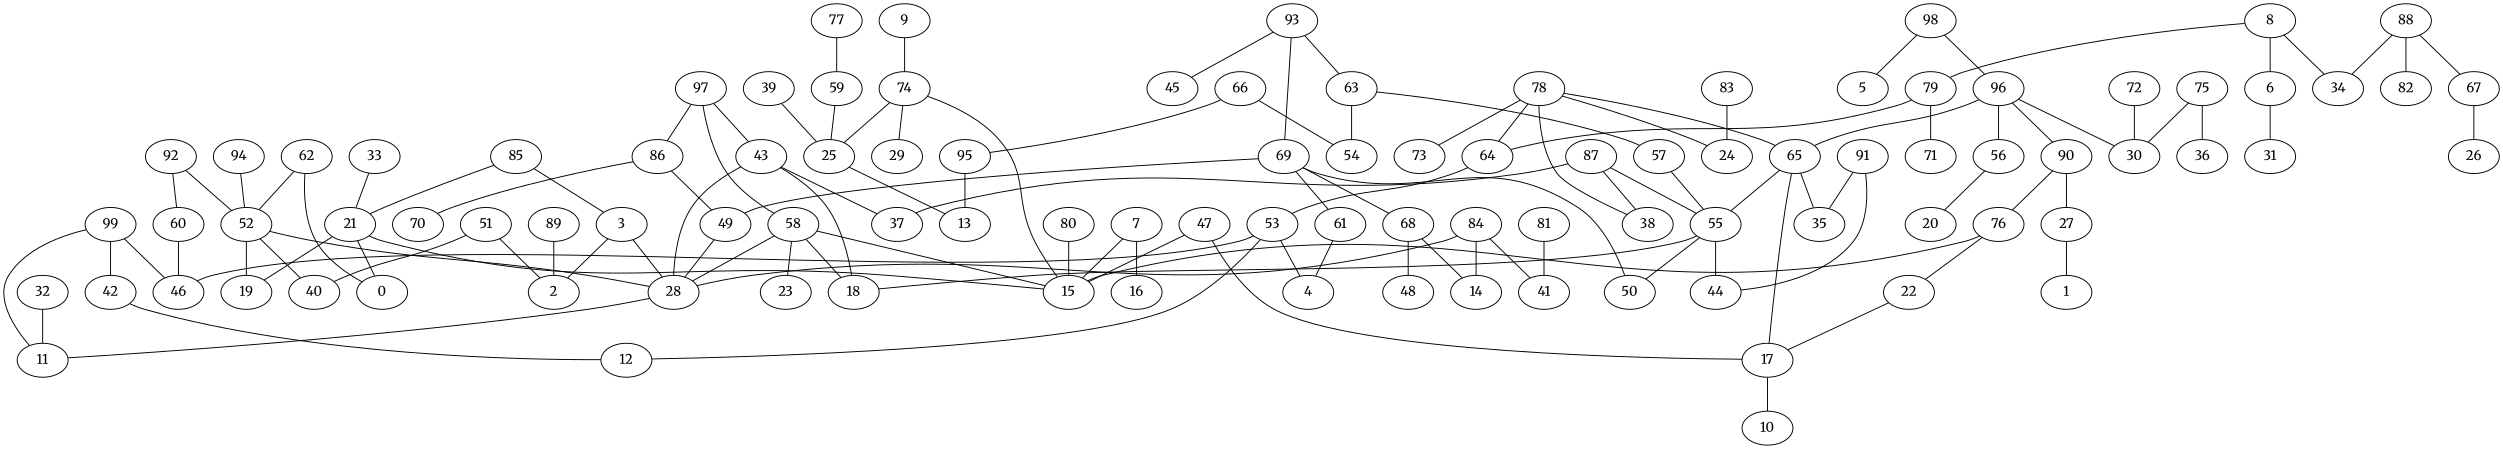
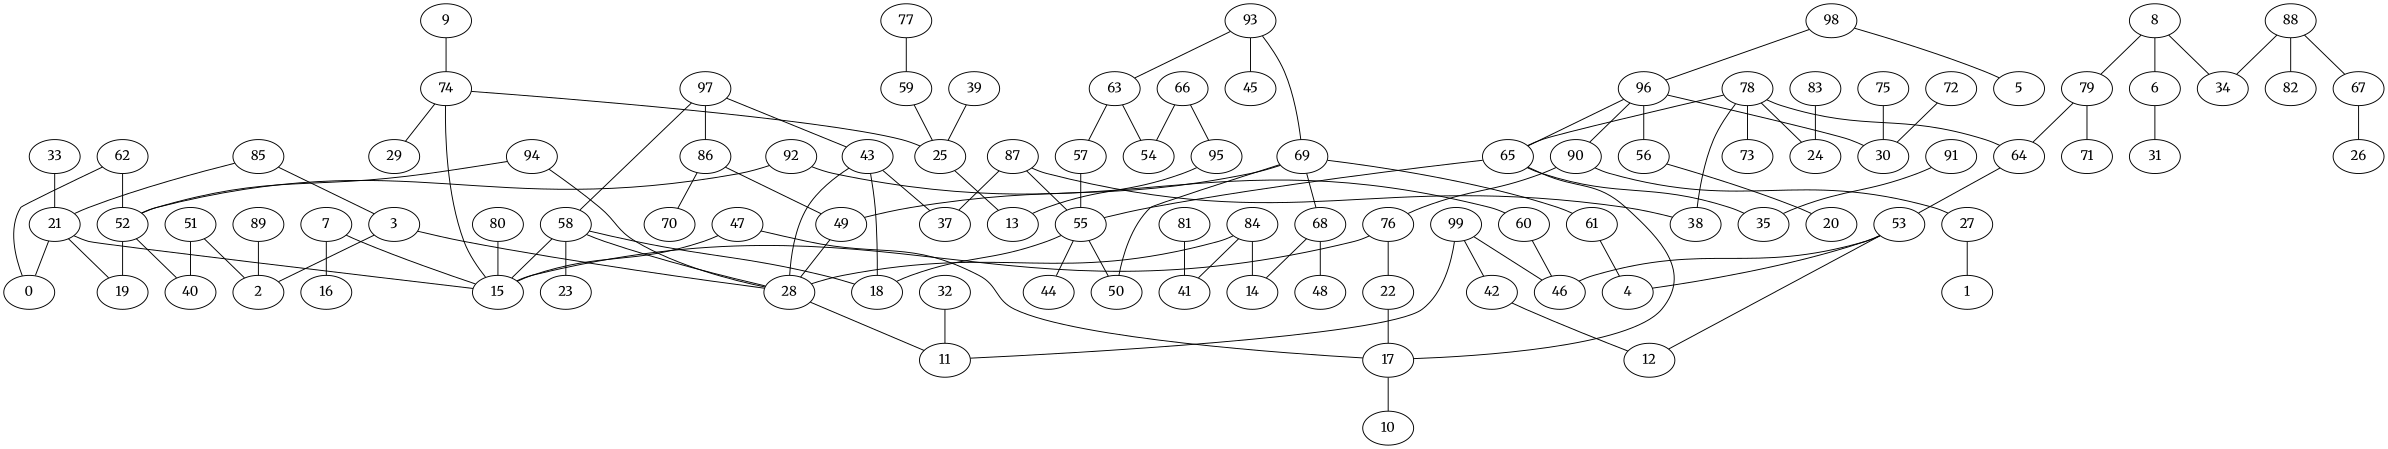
node "36": removed
edge "52" -- "28": now "94" -- "28"
edge "91" -- "44": removed
